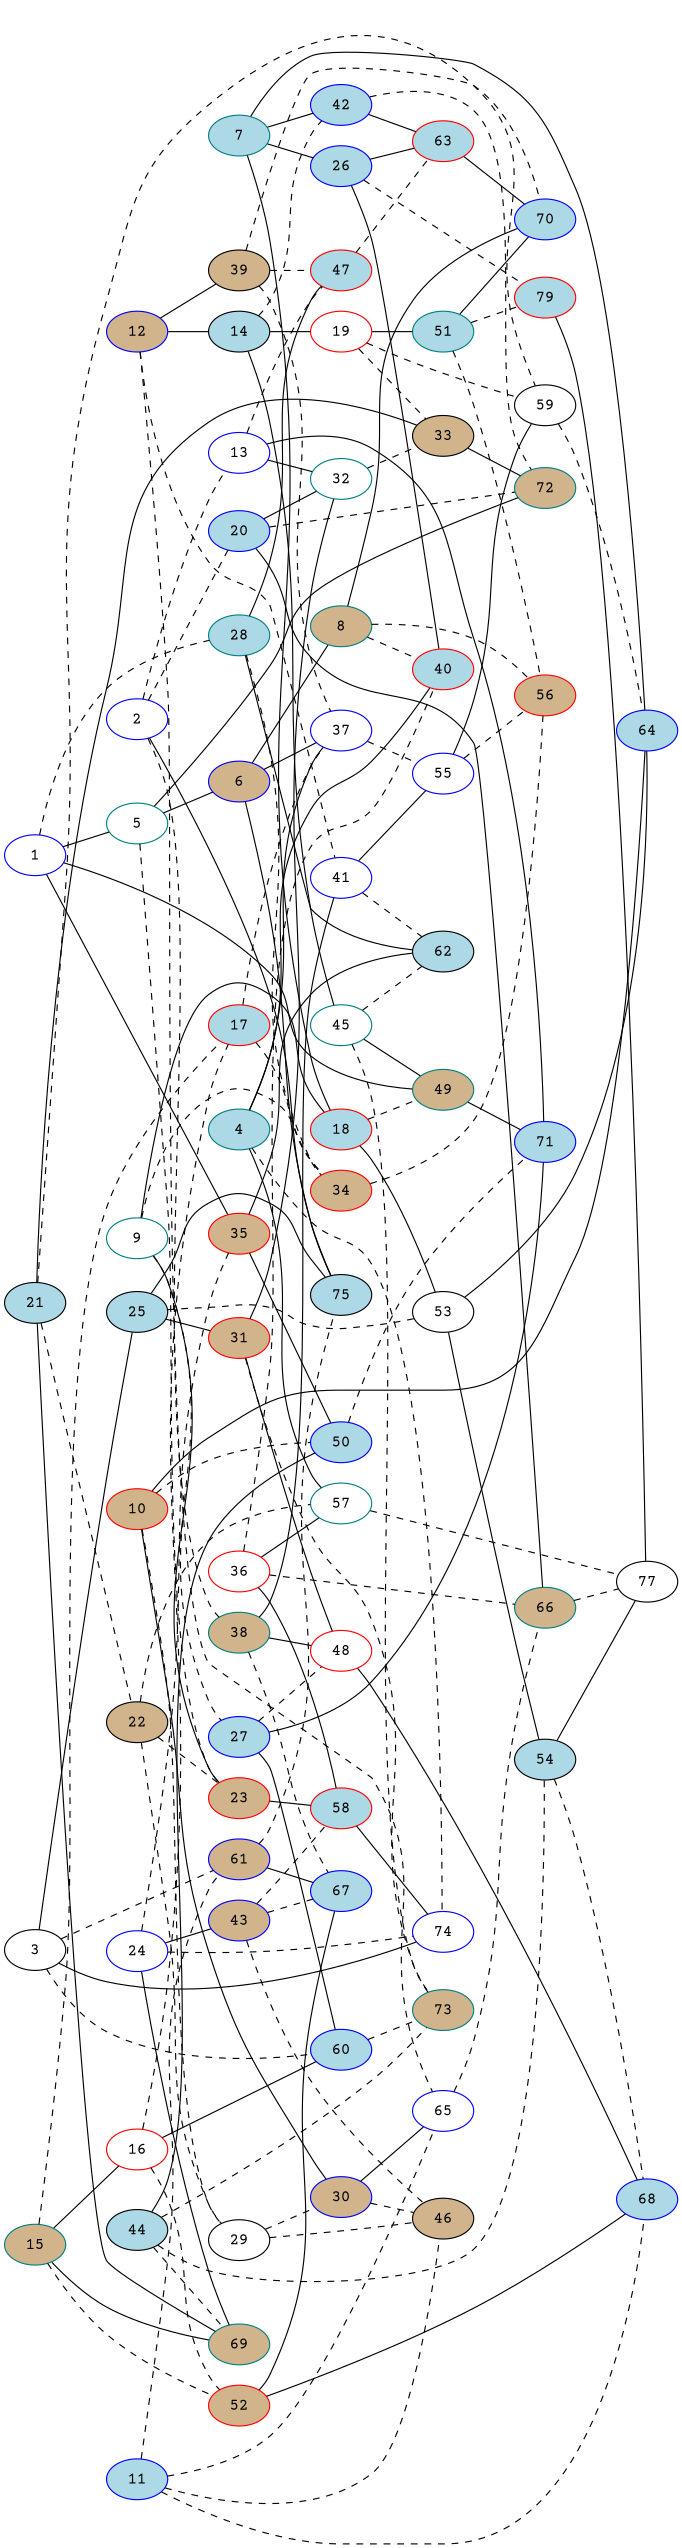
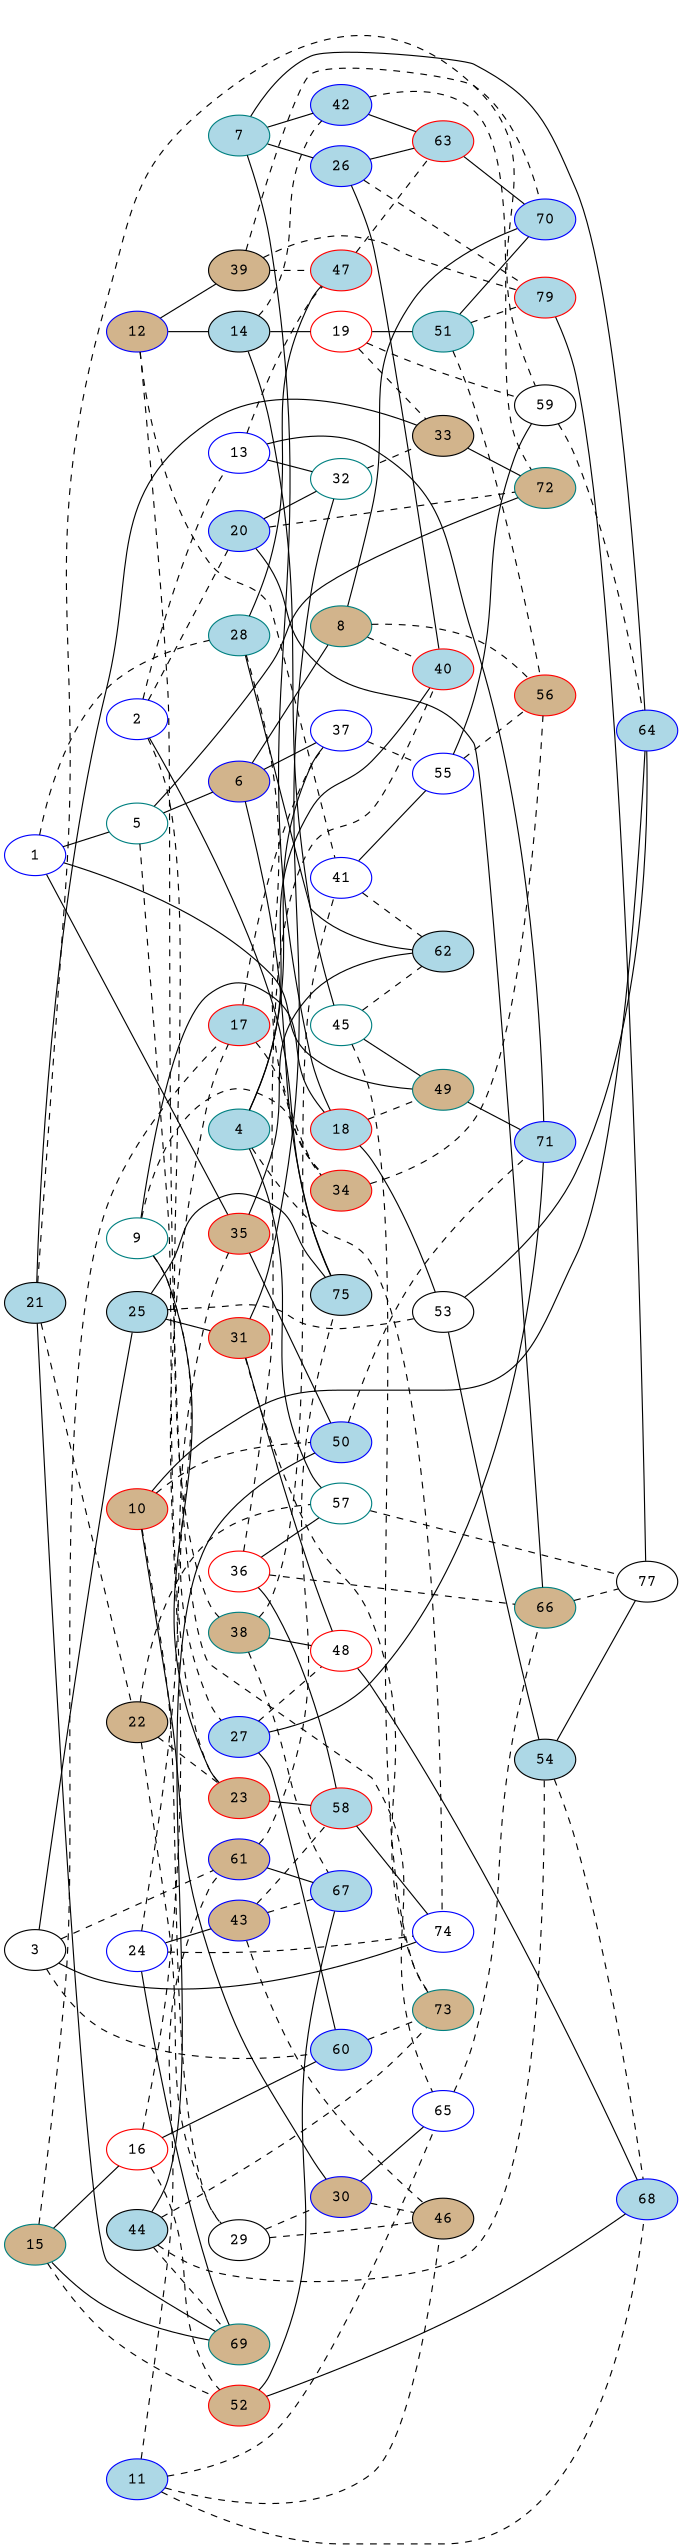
edge "39" -- "37": now "39" -- "79"
edge "41" -- "38": style solid -> dashed
